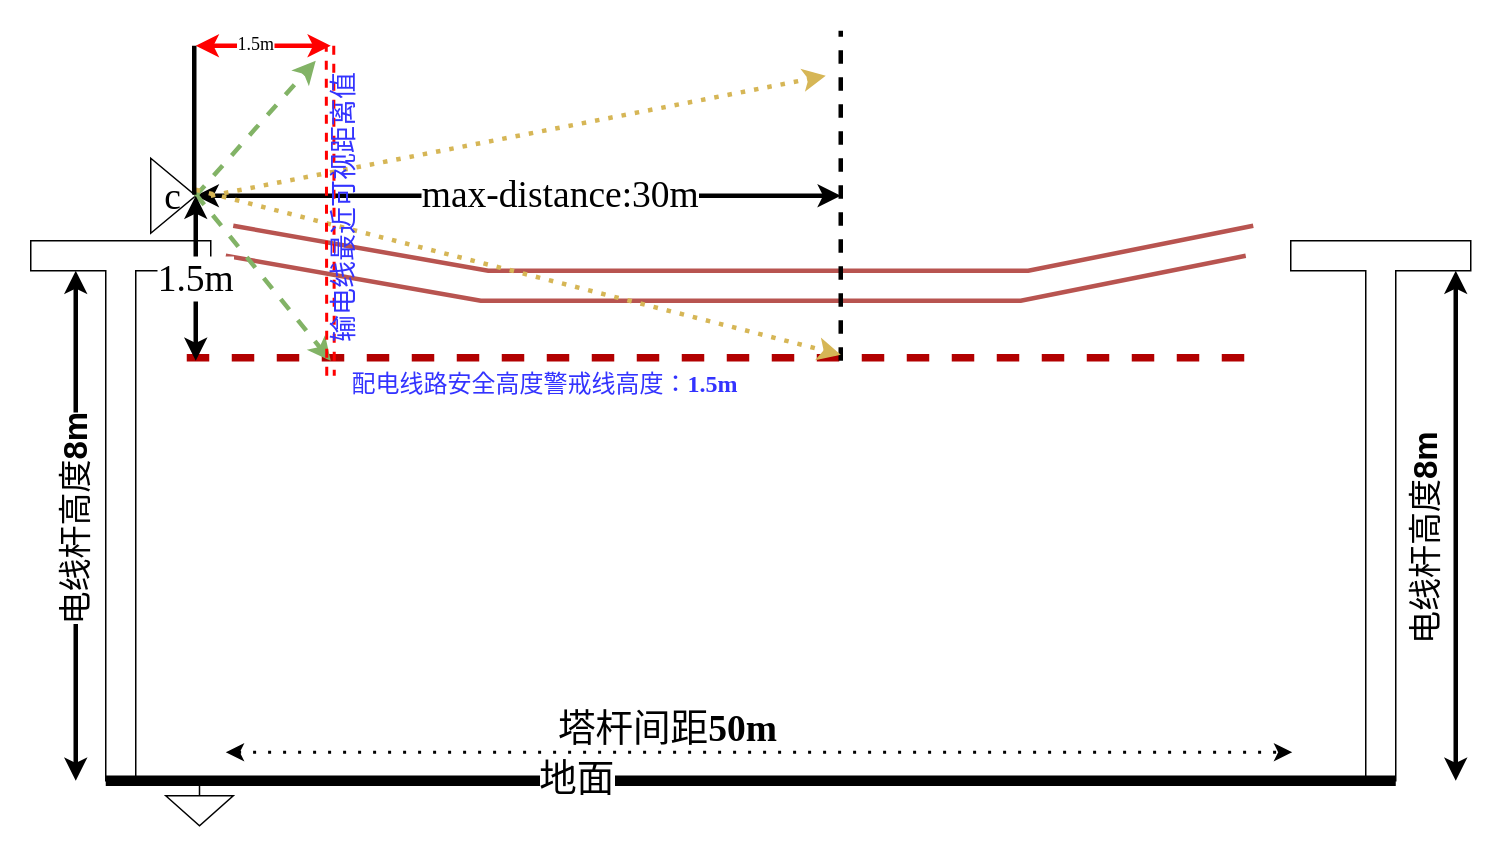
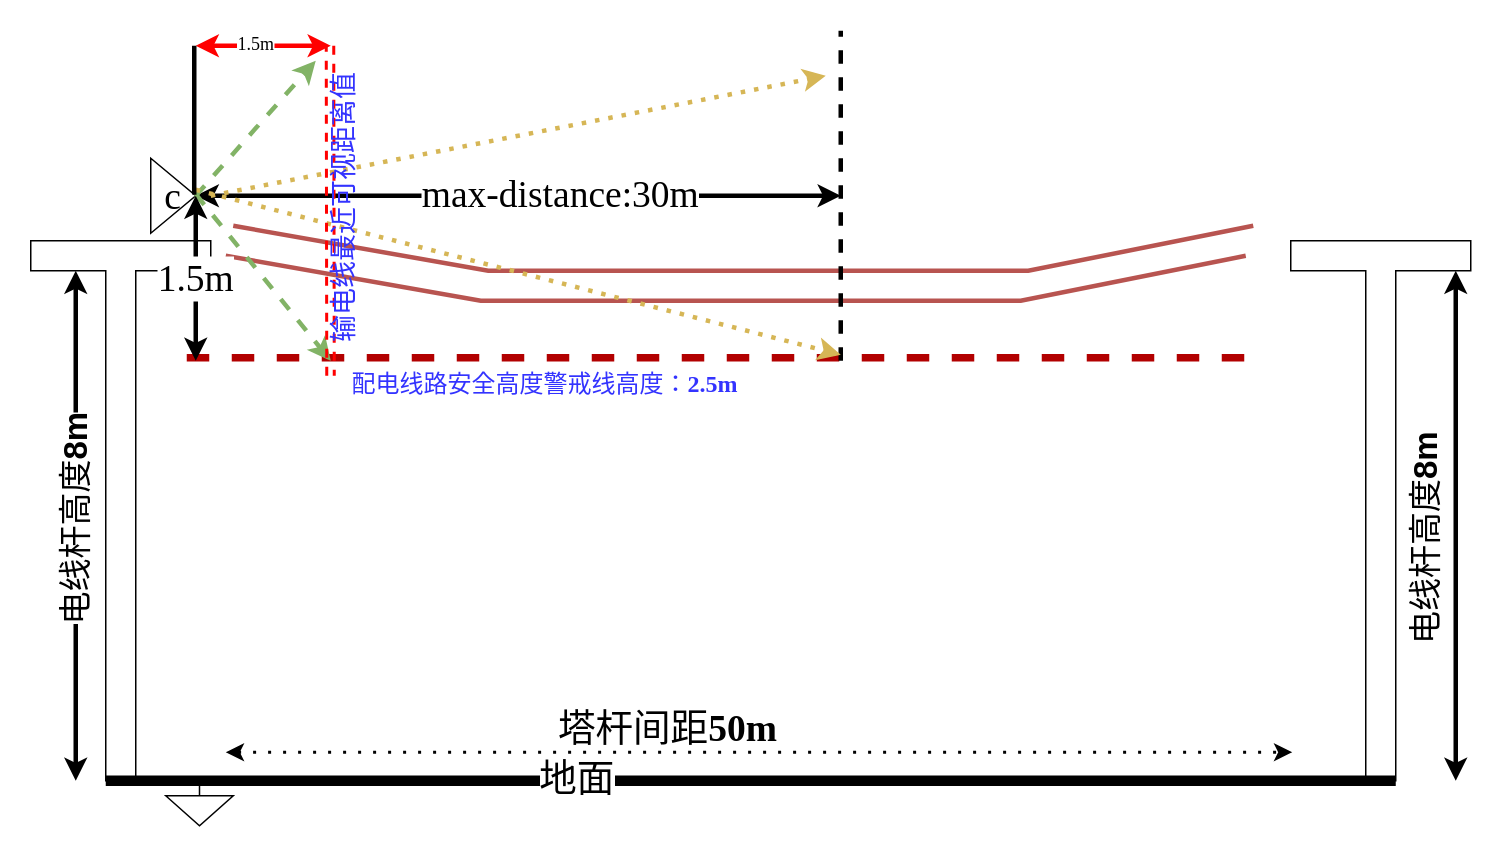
node "配电线路安全高度警戒线高度：1.5m": label "配电线路安全高度警戒线高度：1.5m" -> "配电线路安全高度警戒线高度：2.5m"
